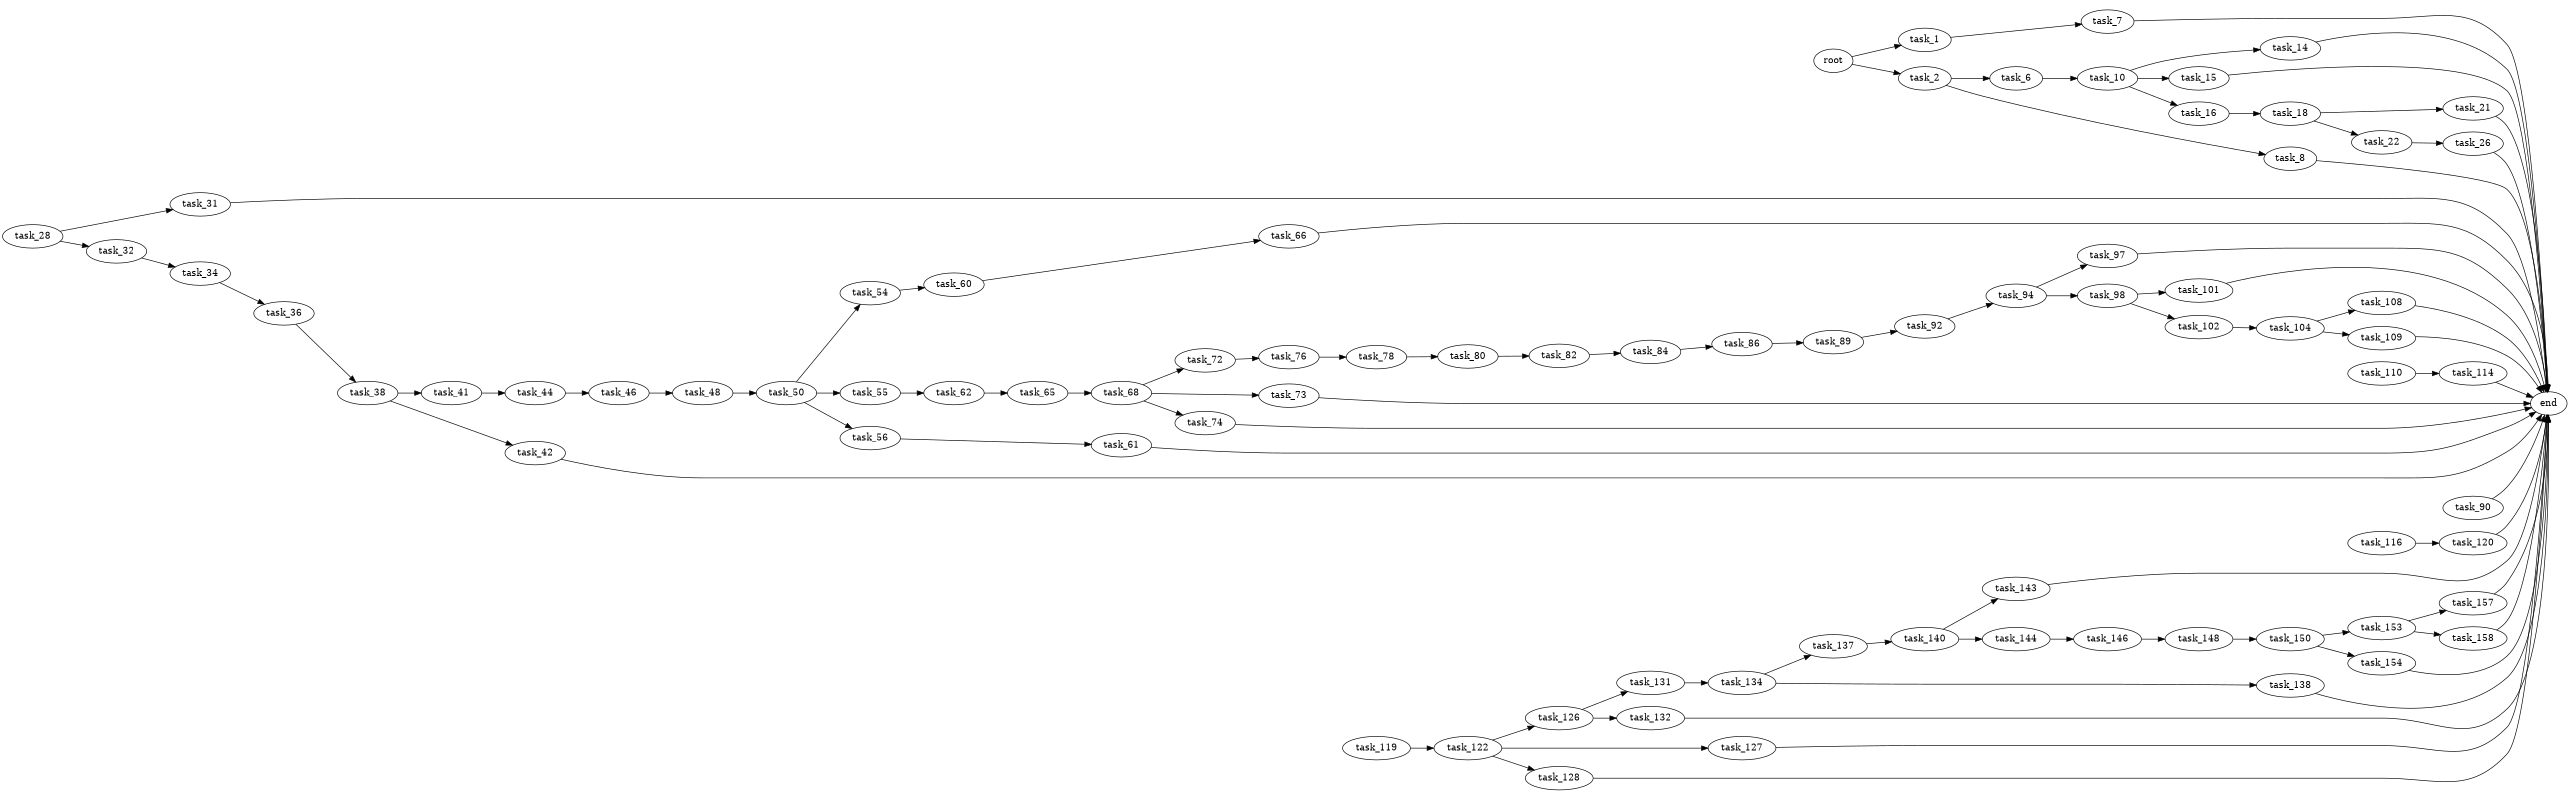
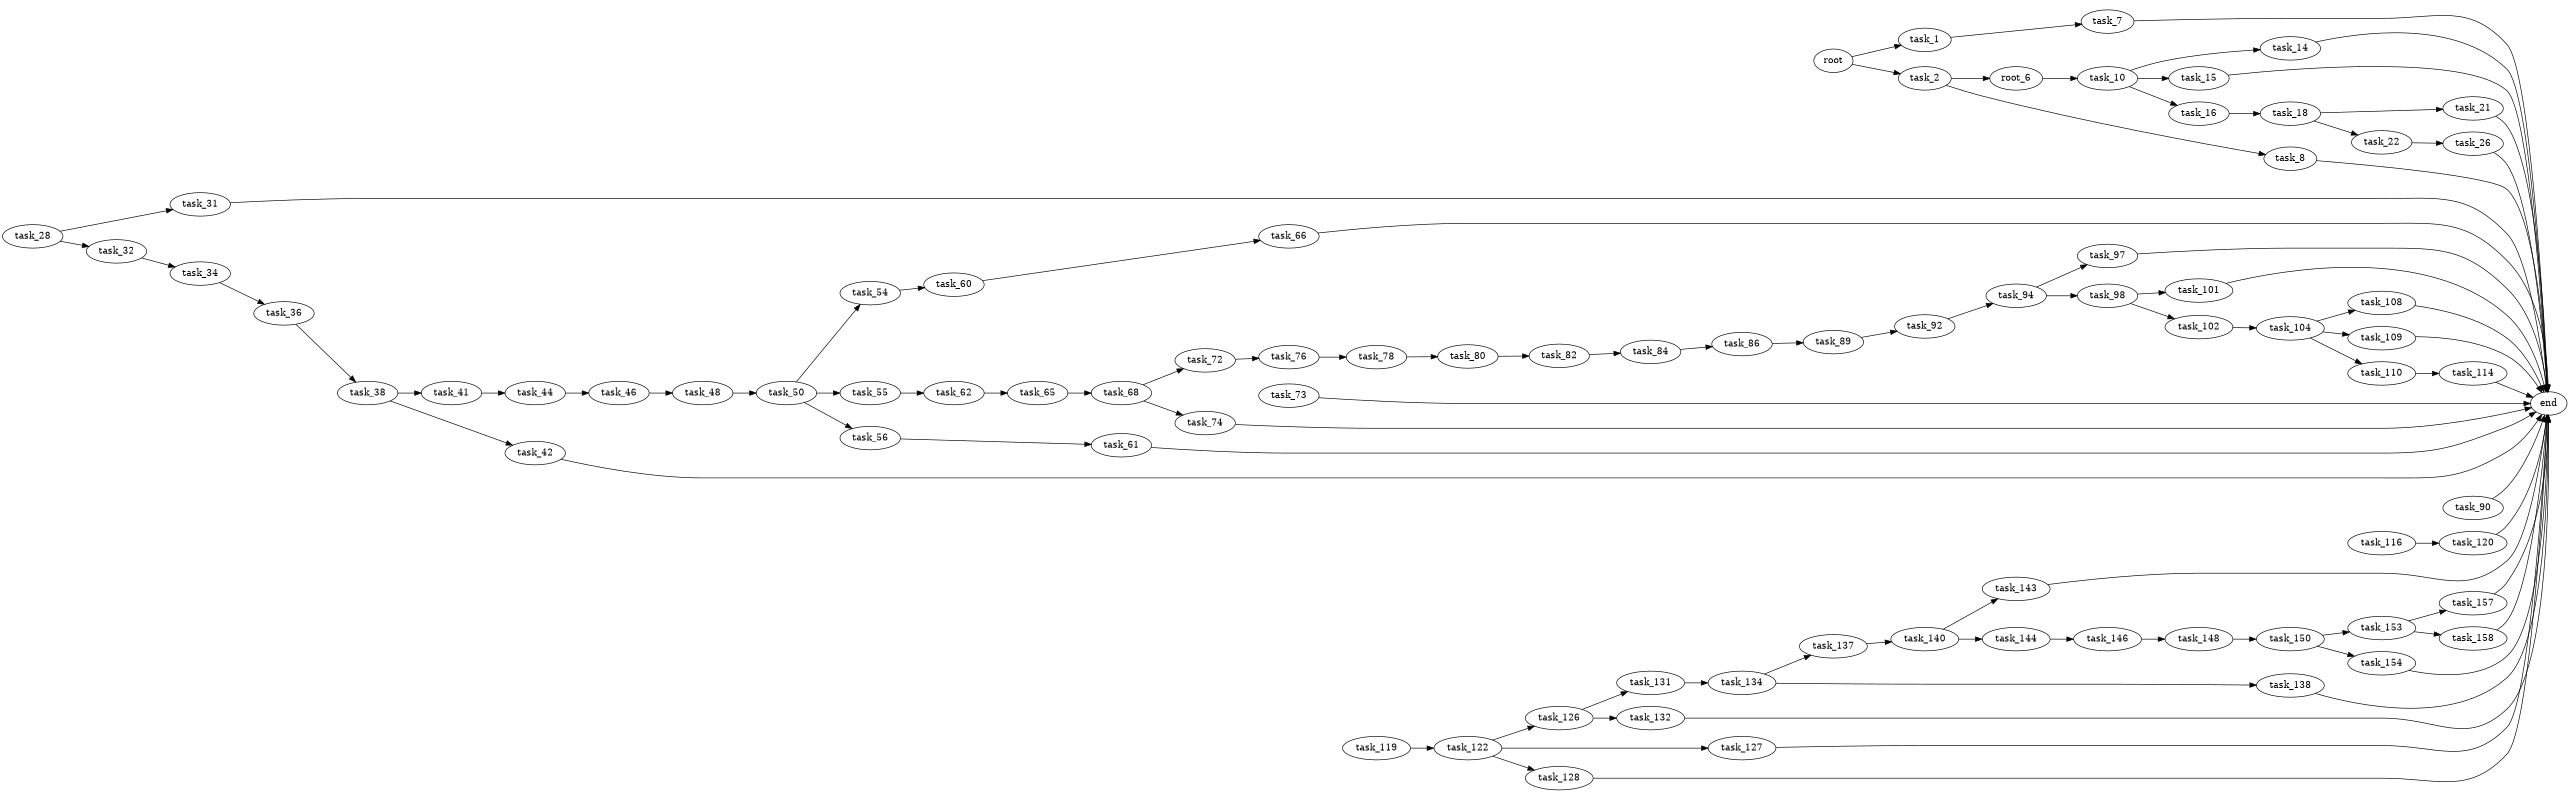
node "task_6": label "task_6" -> "root_6"
edge "task_104" -> "task_110": added
edge "task_68" -> "task_73": removed
